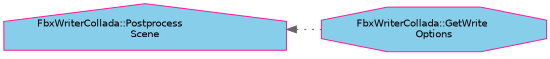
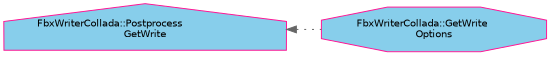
node "FbxWriterCollada::Postprocess Scene": label "FbxWriterCollada::Postprocess Scene" -> "FbxWriterCollada::Postprocess GetWrite"
